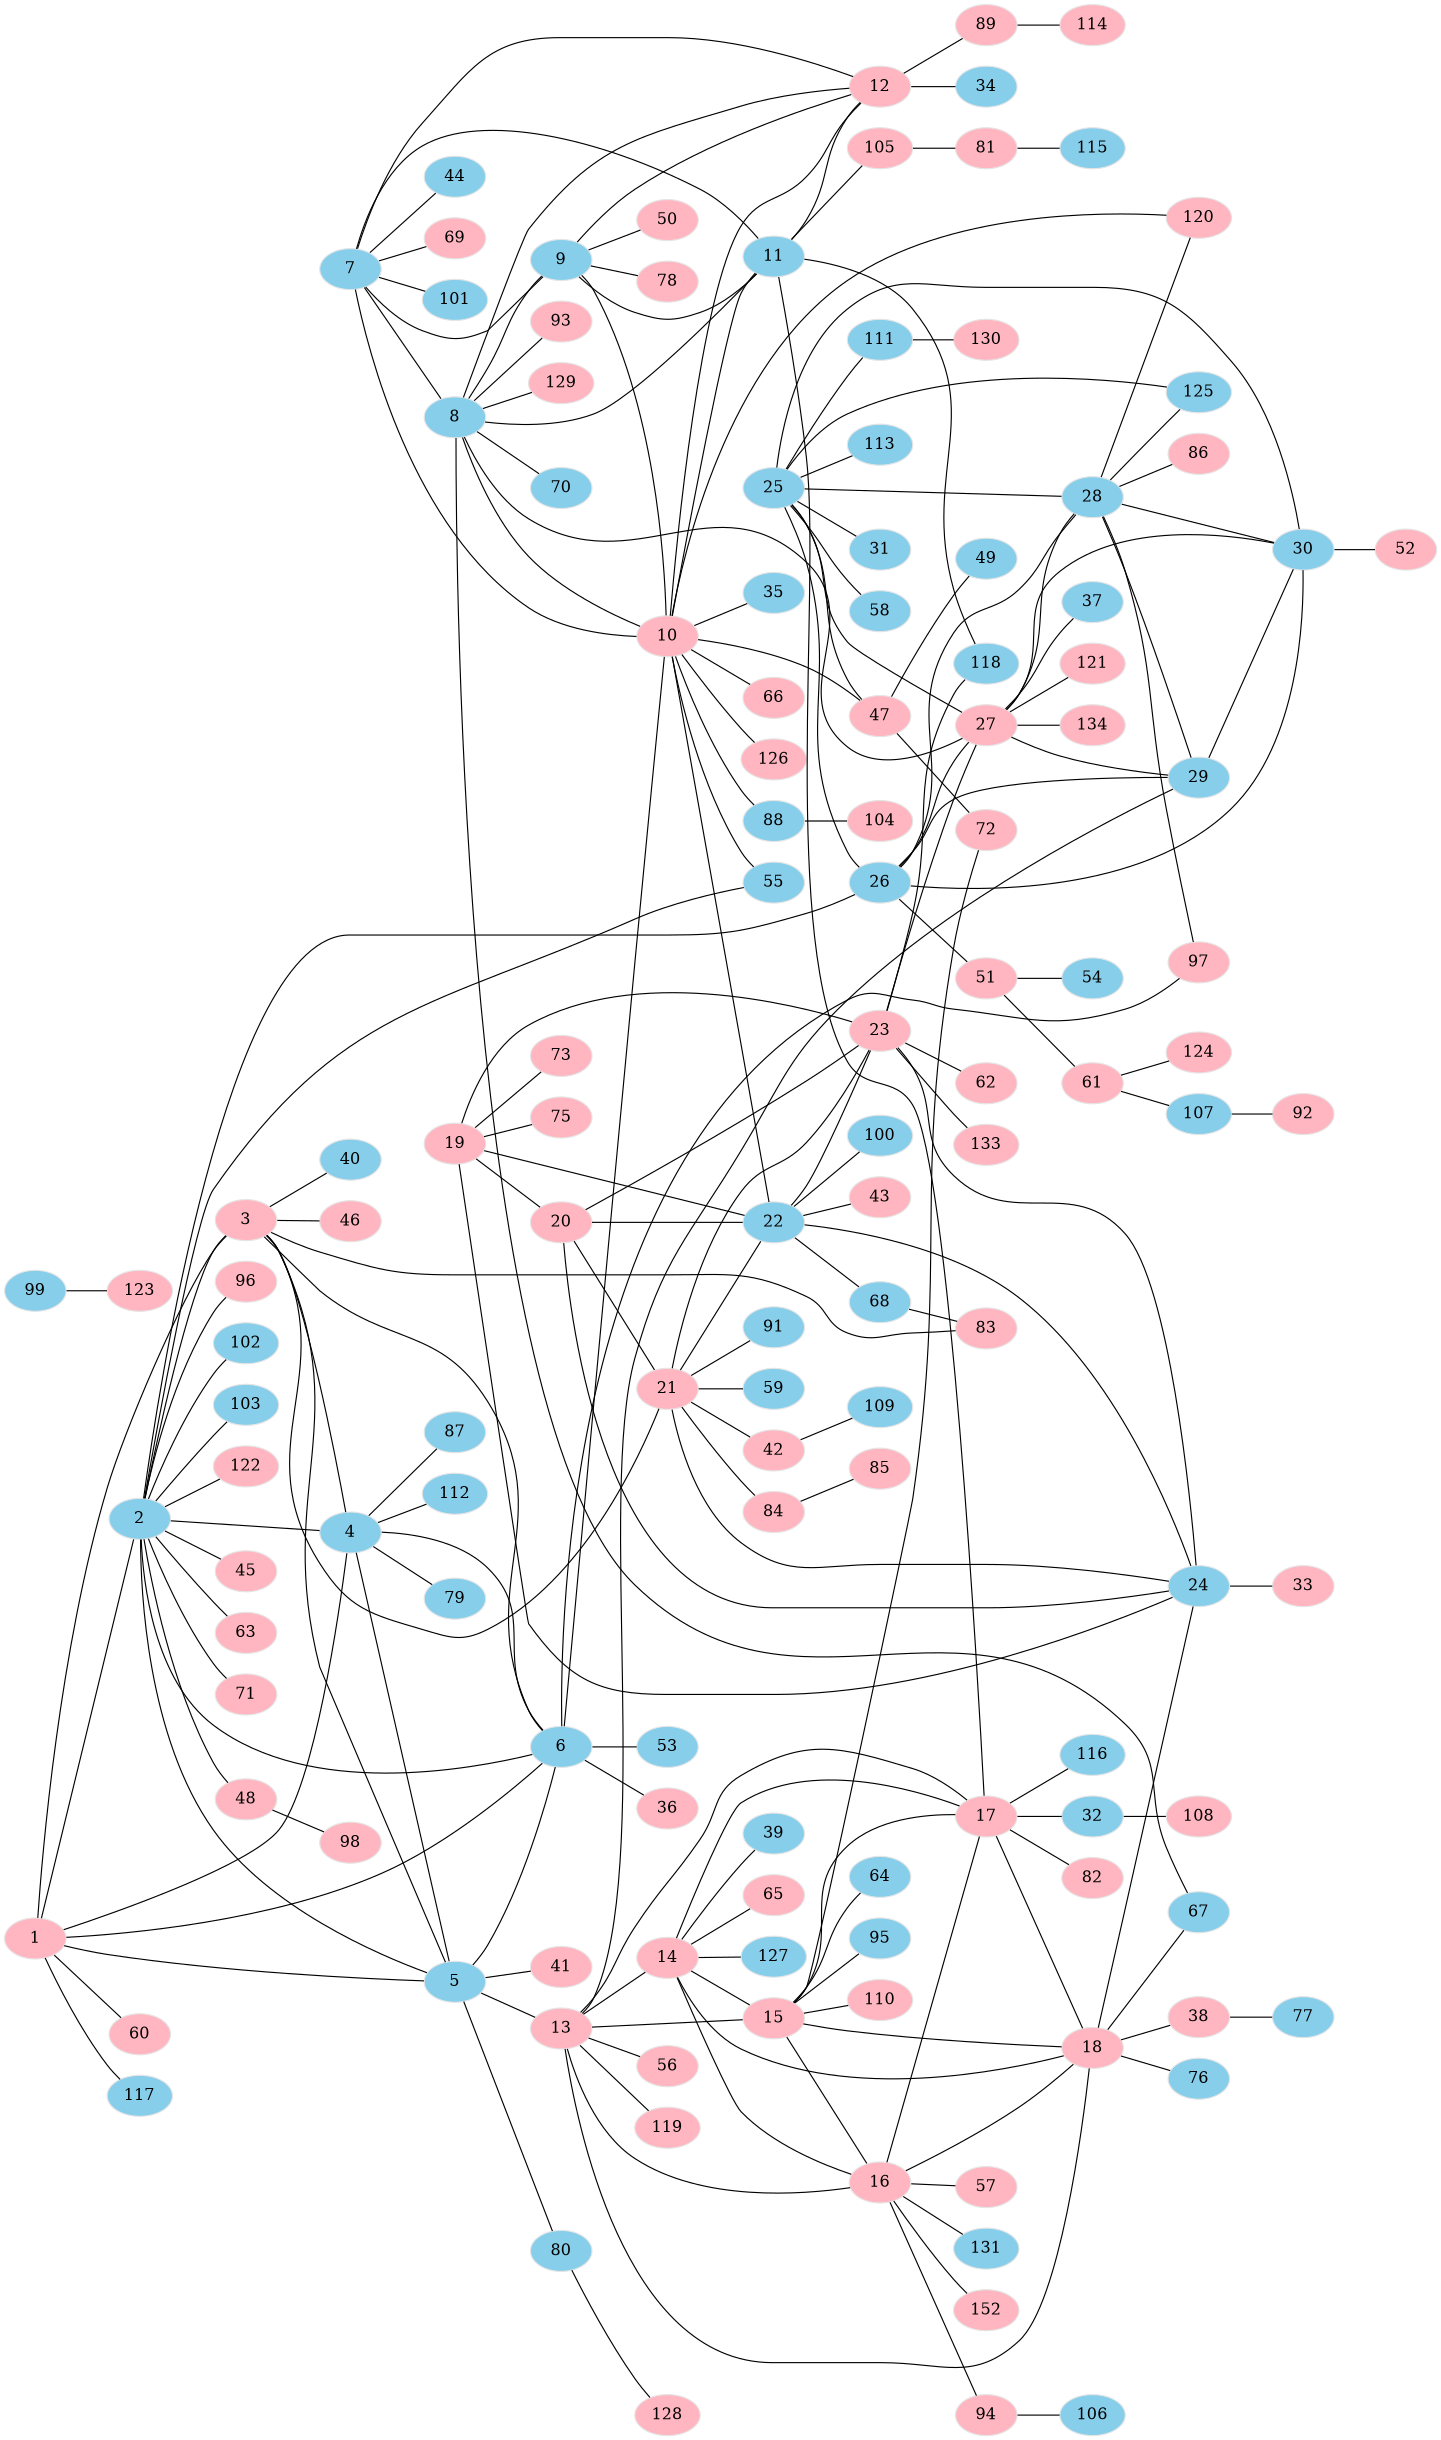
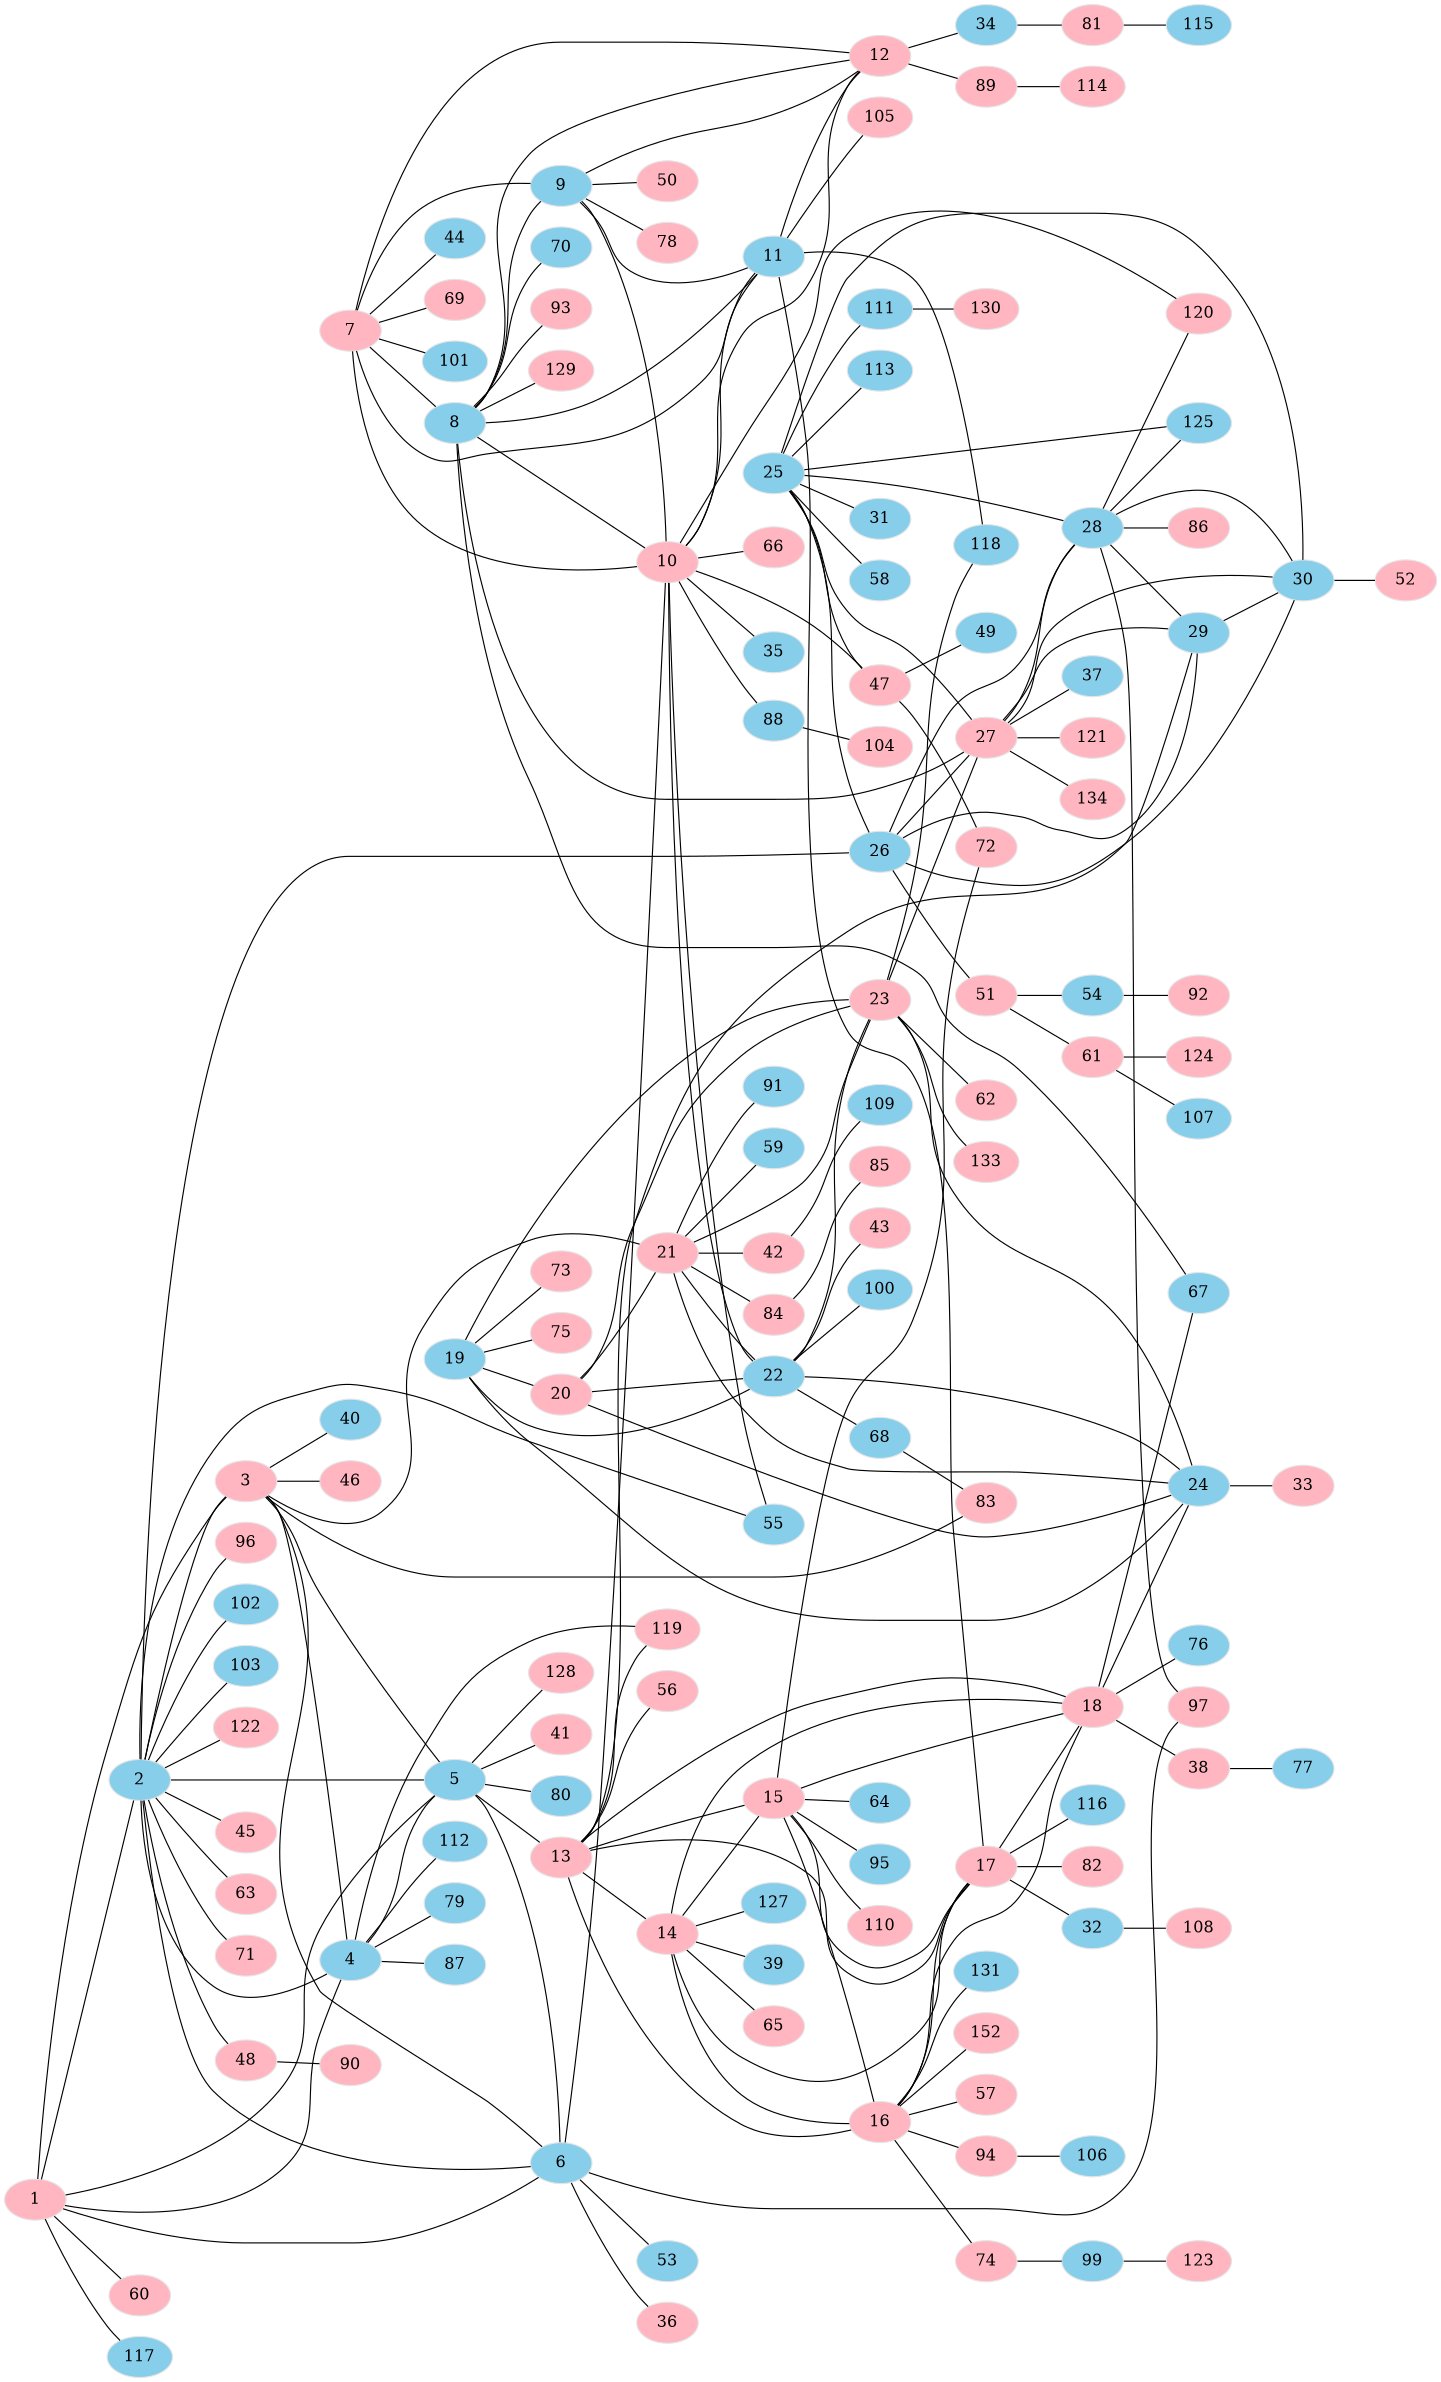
edge "105" -- "81": now "34" -- "81"
node "7": fillcolor skyblue -> lightpink
node "126": removed
edge "107" -- "92": now "54" -- "92"
node "19": fillcolor lightpink -> skyblue
edge "4" -- "6": now "4" -- "119"
node "98": label "98" -> "90"
node "74": added
edge "80" -- "128": now "5" -- "128"
